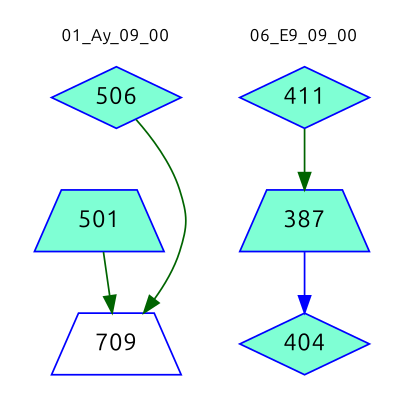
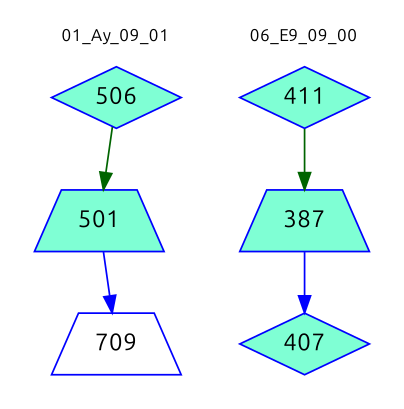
cluster "01_Ay_09_00": label "01_Ay_09_00" -> "01_Ay_09_01"
edge "506" -> "709": now "506" -> "501"
edge "501" -> "709": color darkgreen -> blue
node "404": label "404" -> "407"
